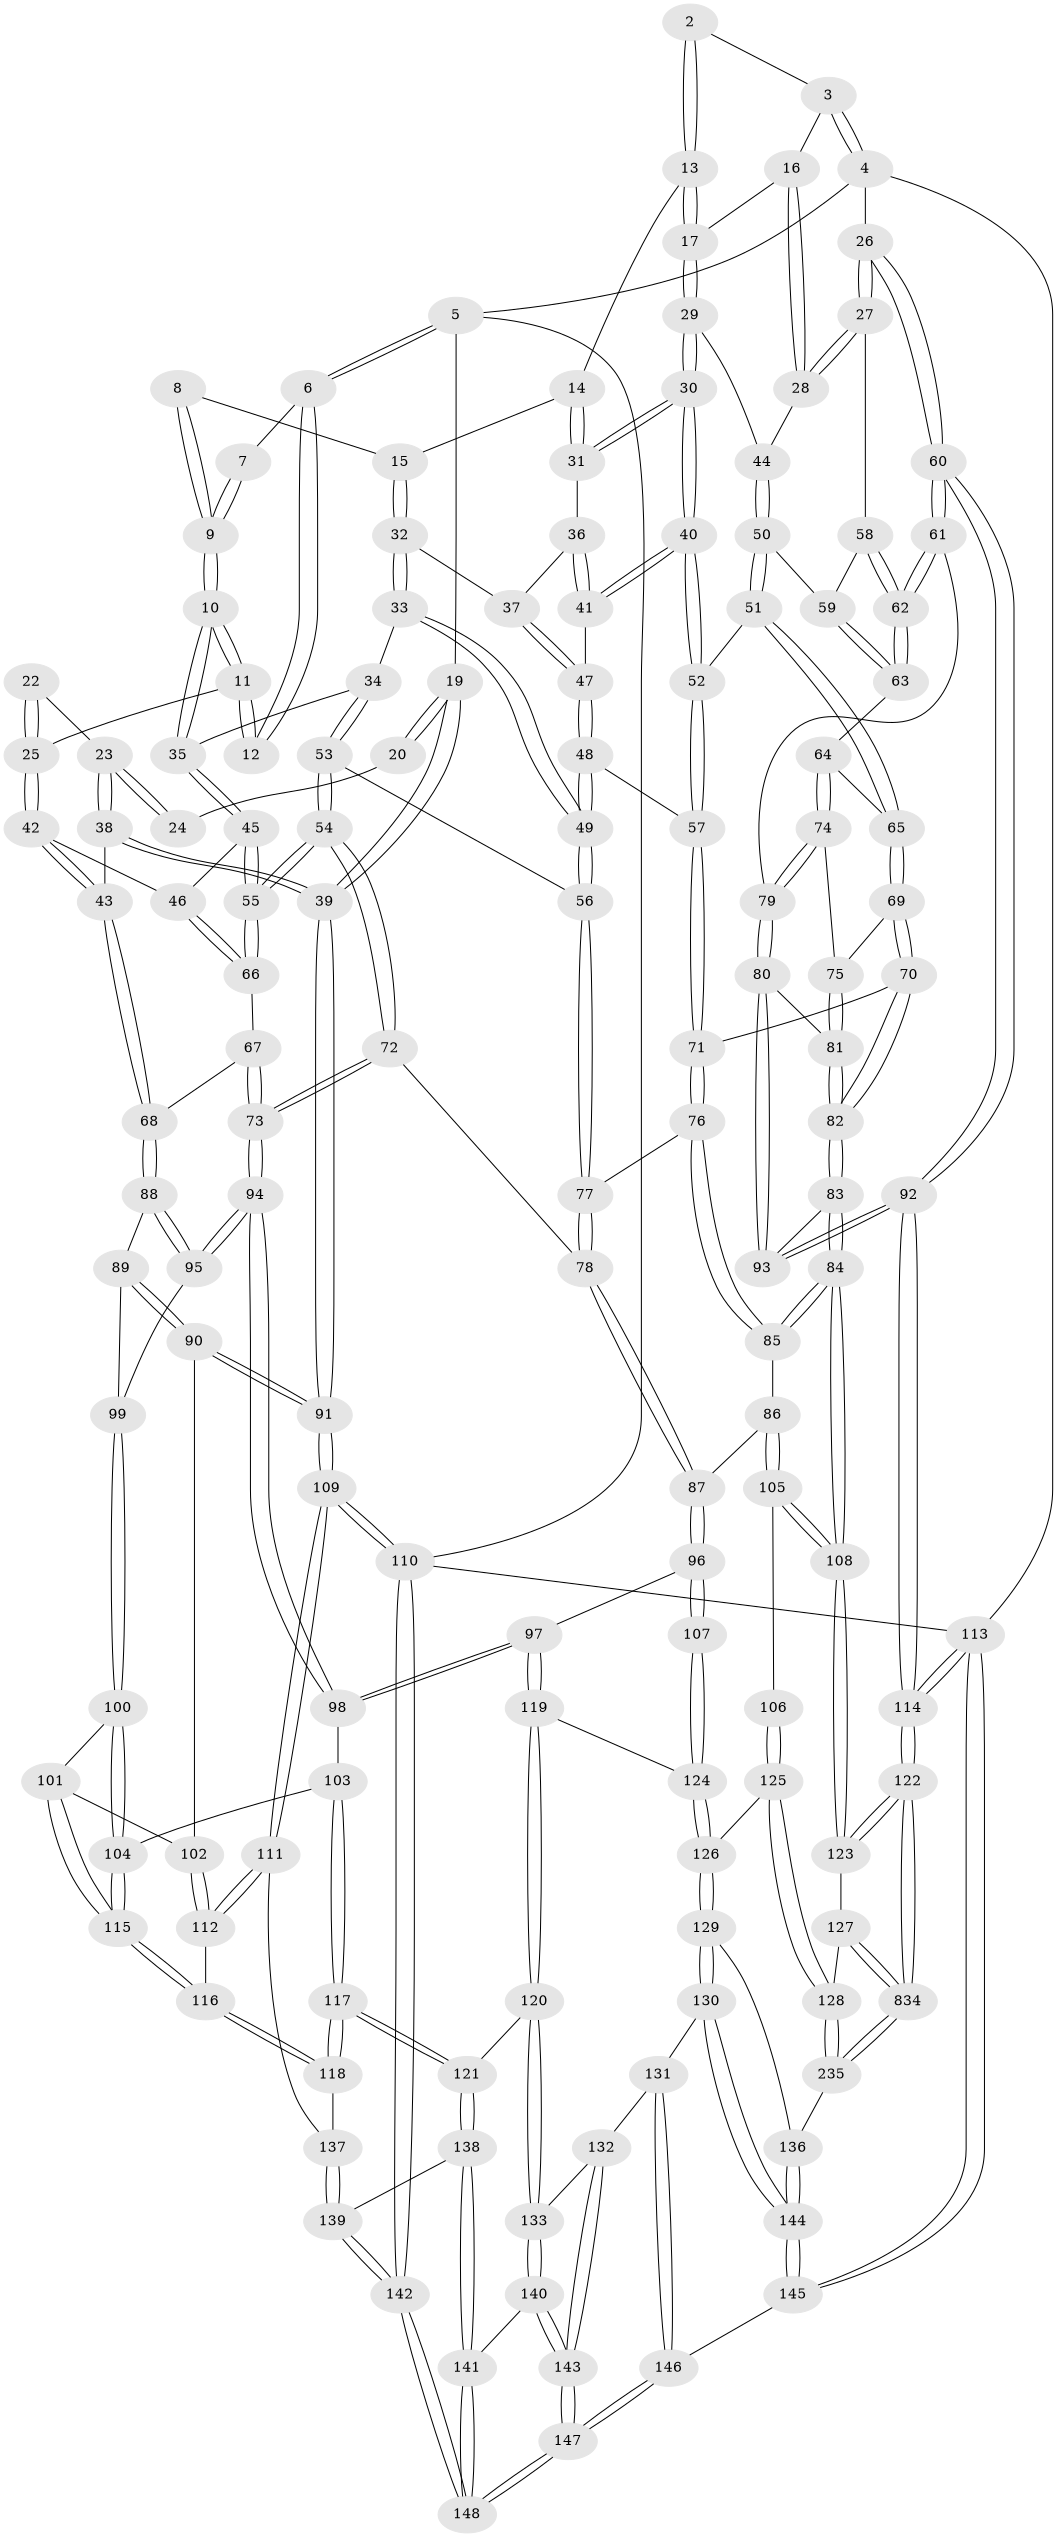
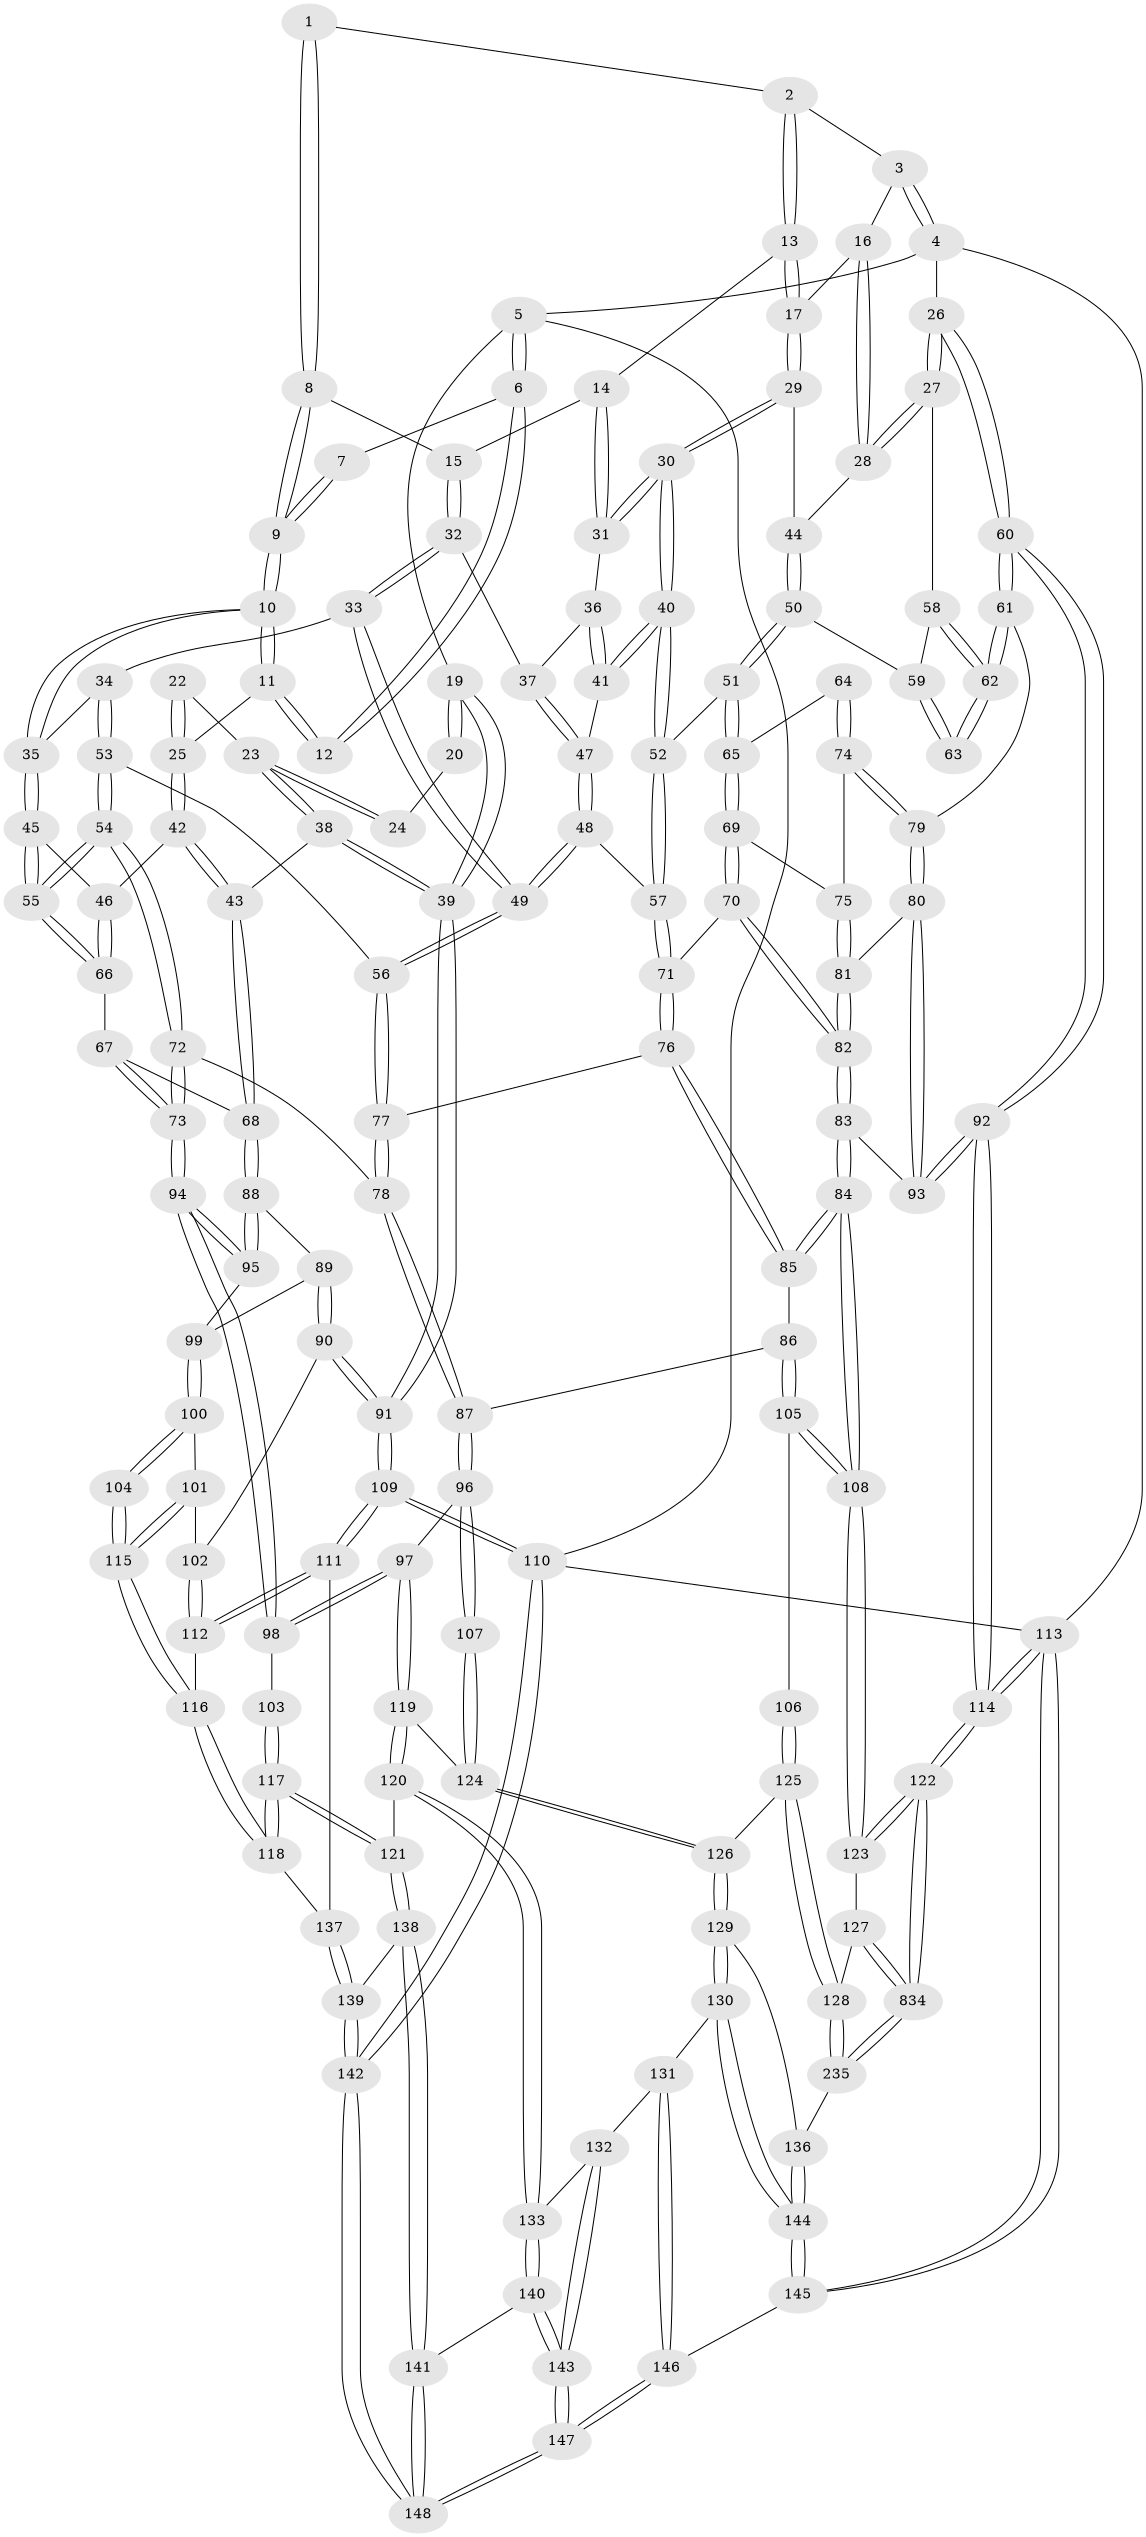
node "1": added
edge "63" -- "64": removed
edge "103" -- "104": removed
